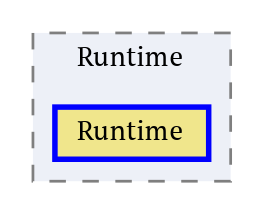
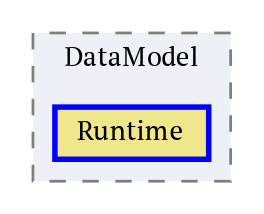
cluster "Runtime": label "Runtime" -> "DataModel"
